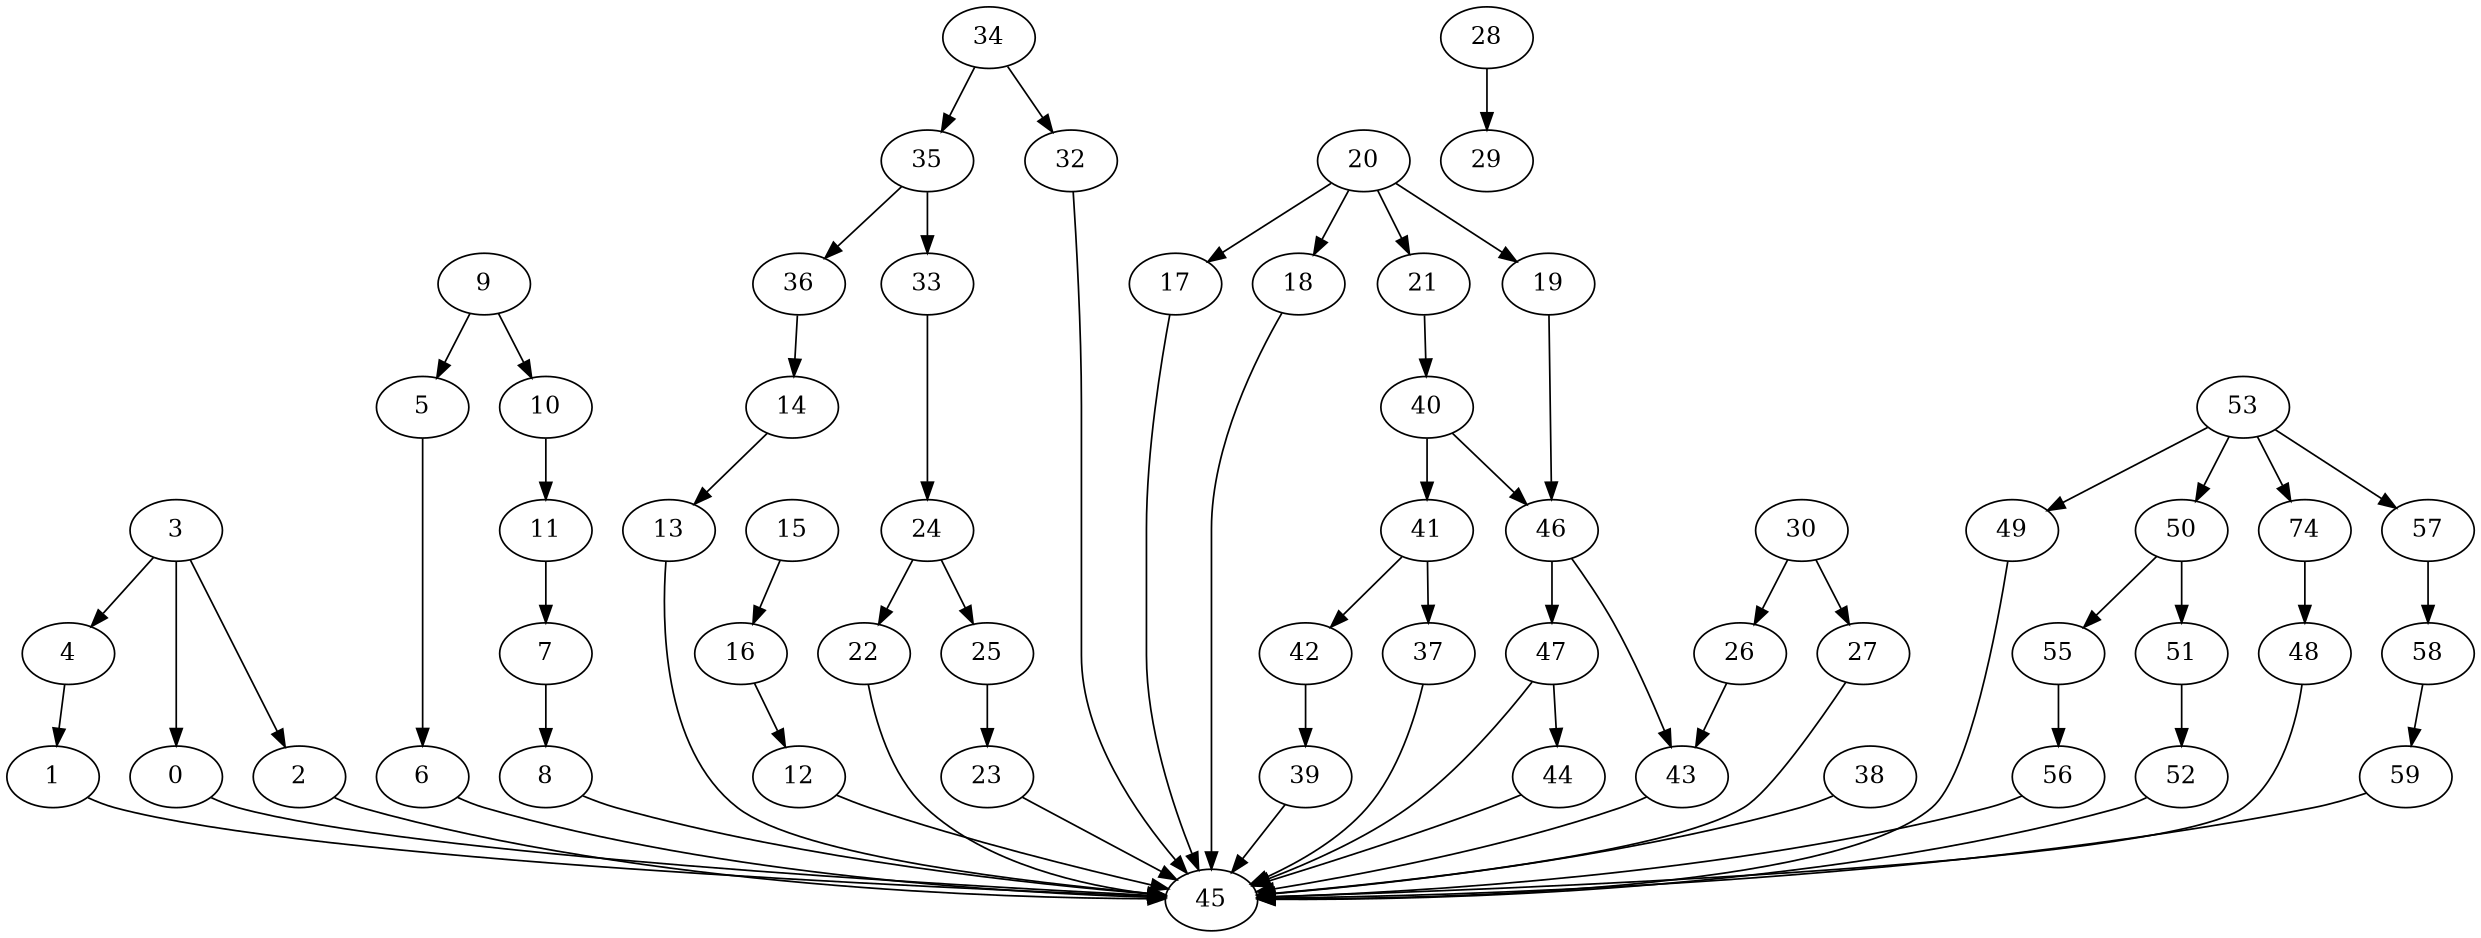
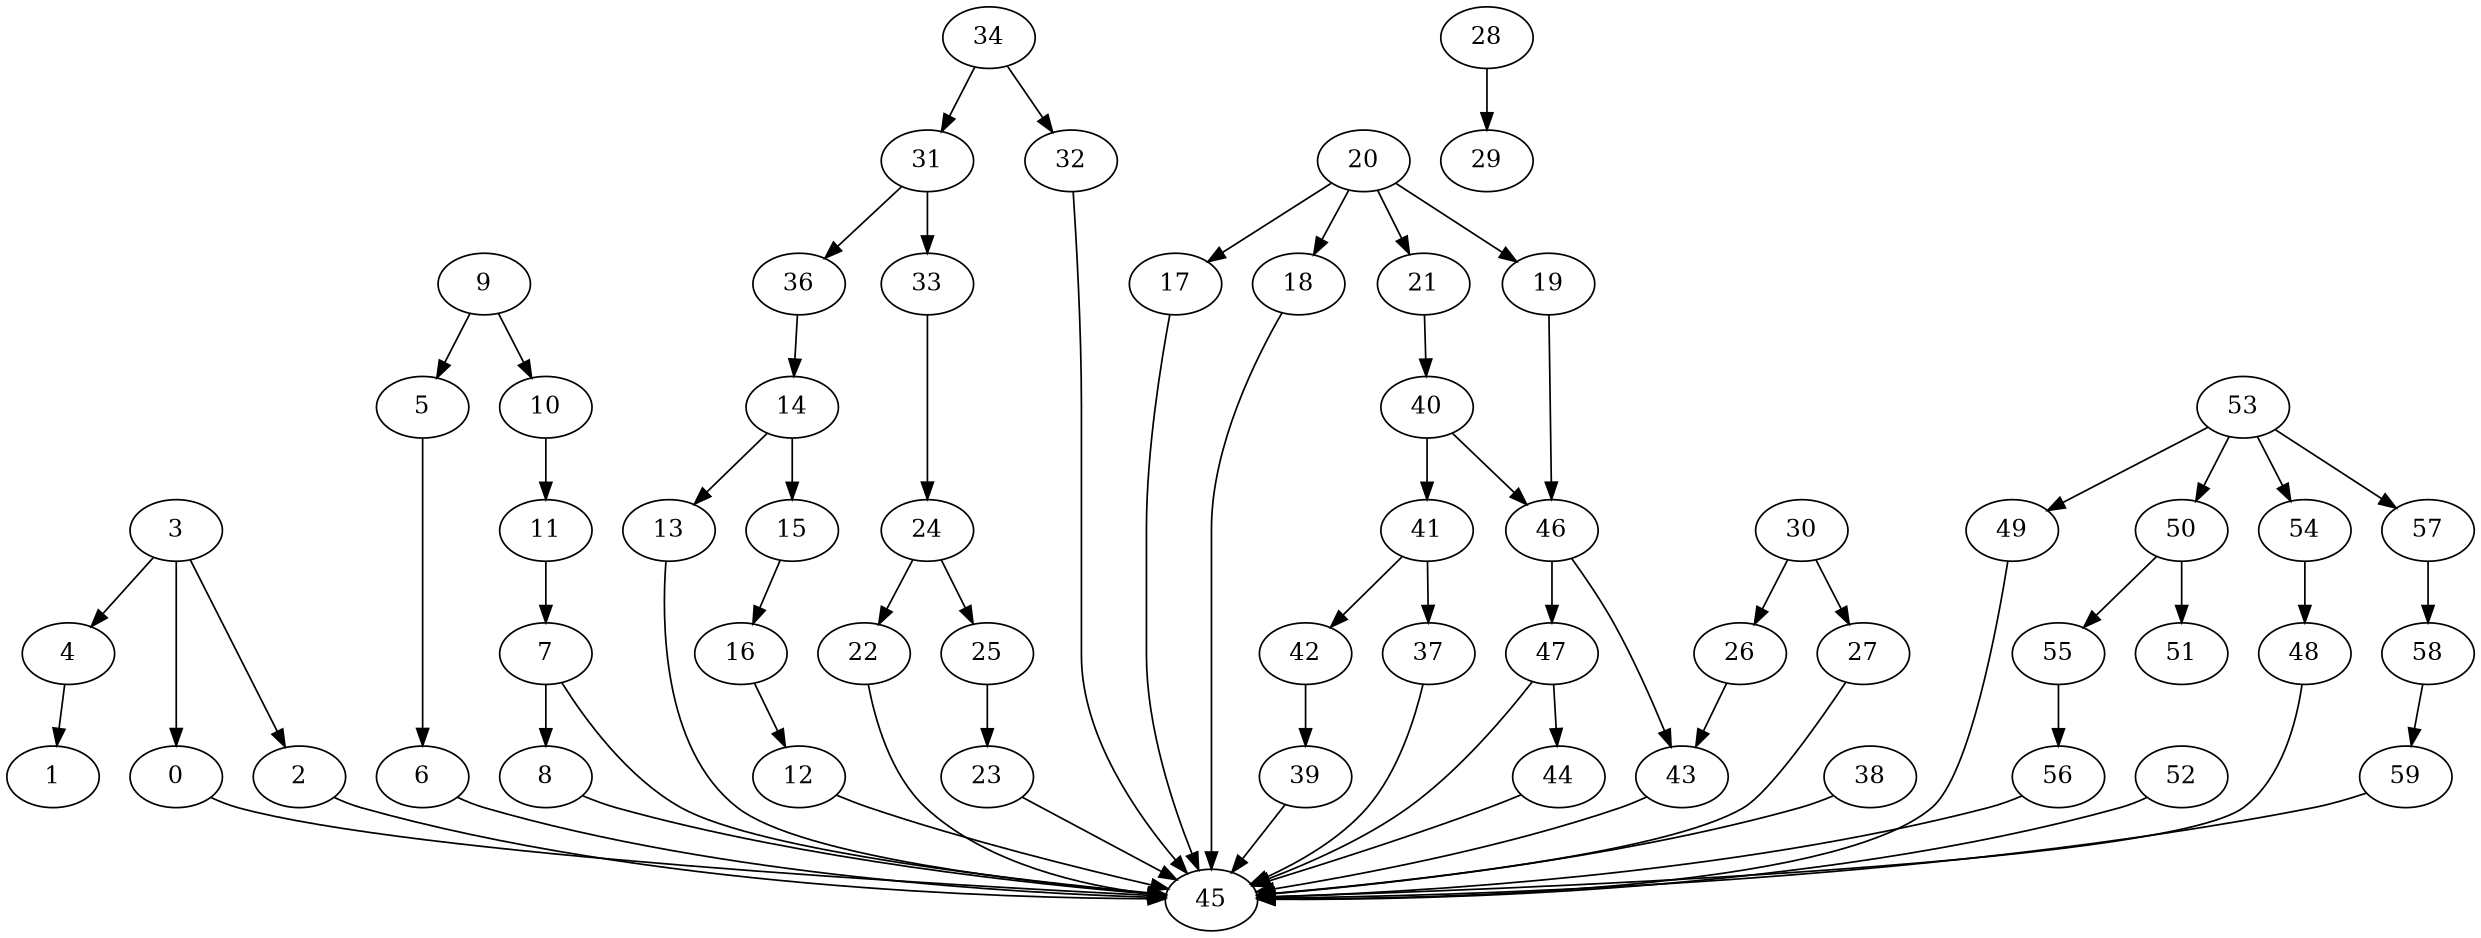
node "35": label "35" -> "31"
edge "14" -> "15": added
node "74": label "74" -> "54"
edge "51" -> "52": removed
edge "1" -> "45": now "7" -> "45"
